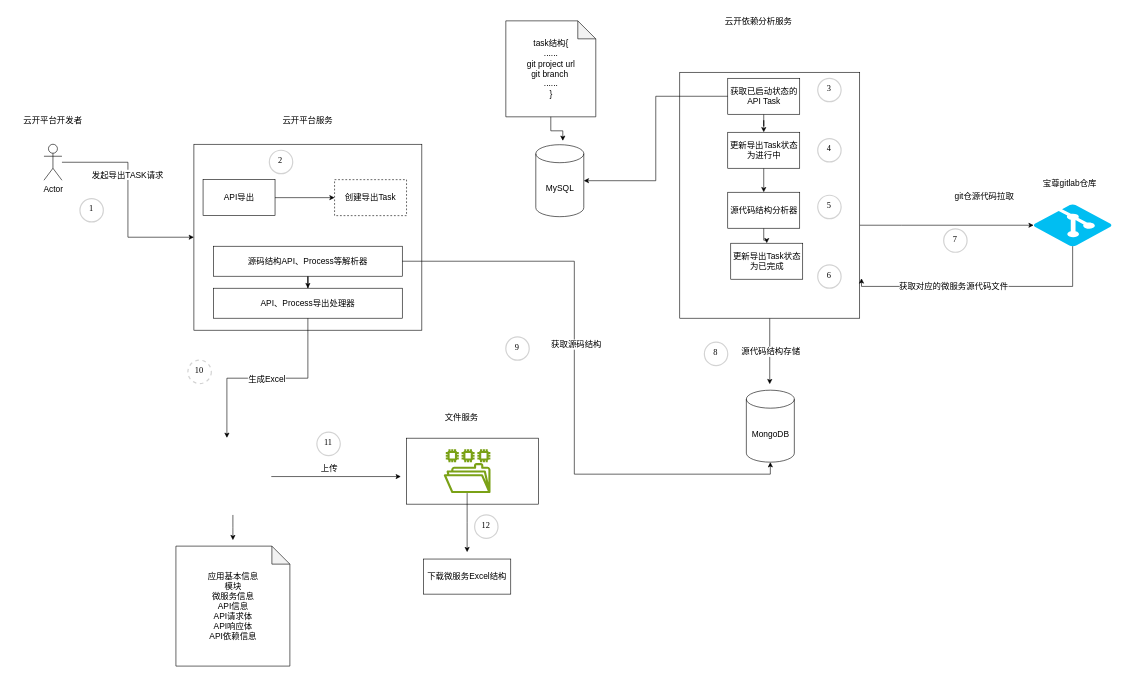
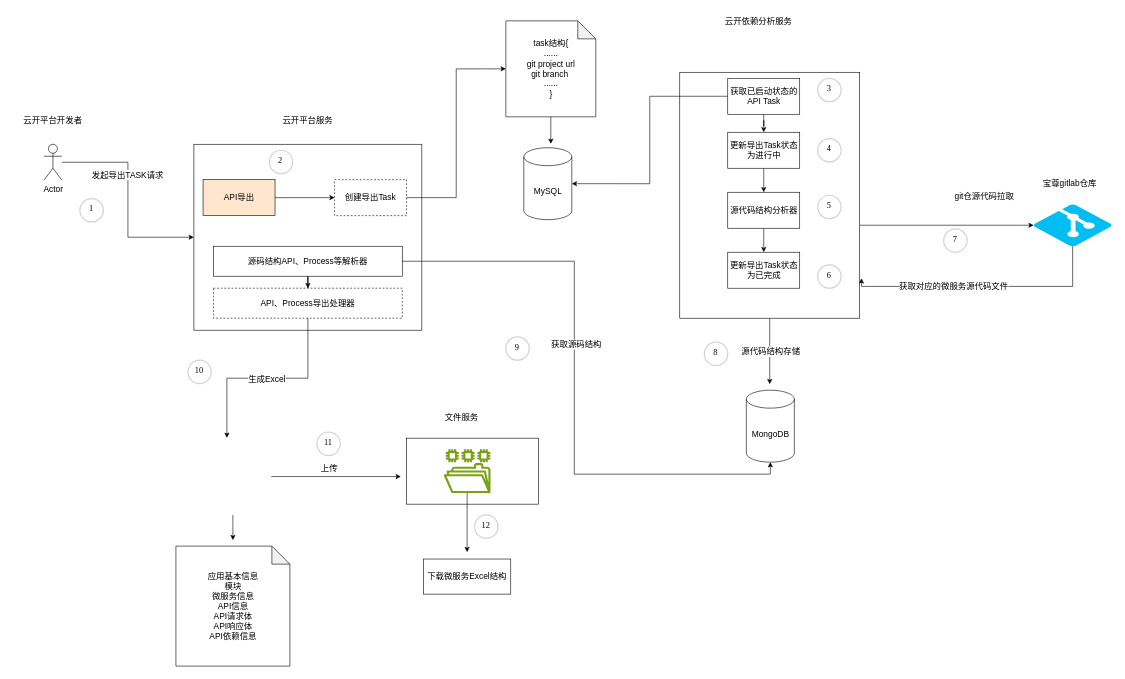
node "MySQL": moved (560, 181) -> (548, 184)
node "API导出": fillcolor #ffffff -> #ffe6cc
edge "创建导出Task" -> "task结构{ ...... git project url git branch ...... }": added
node "更新导出Task状态为已完成": moved (767, 261) -> (764, 270)
node "API、Process导出处理器": style solid -> dashed
node "10": style dashed -> solid
